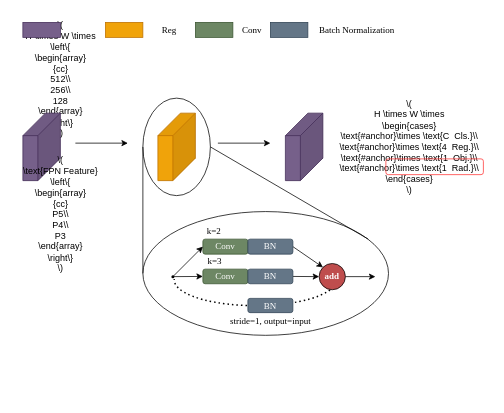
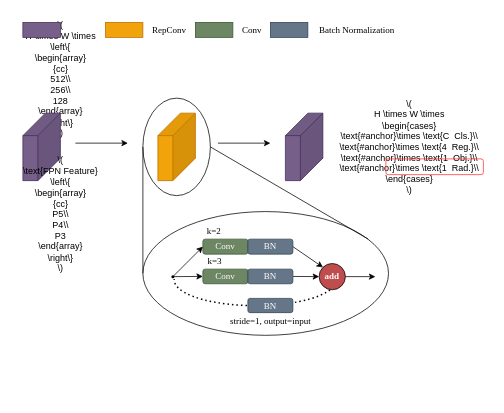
node "Reg": label "Reg" -> "RepConv"
